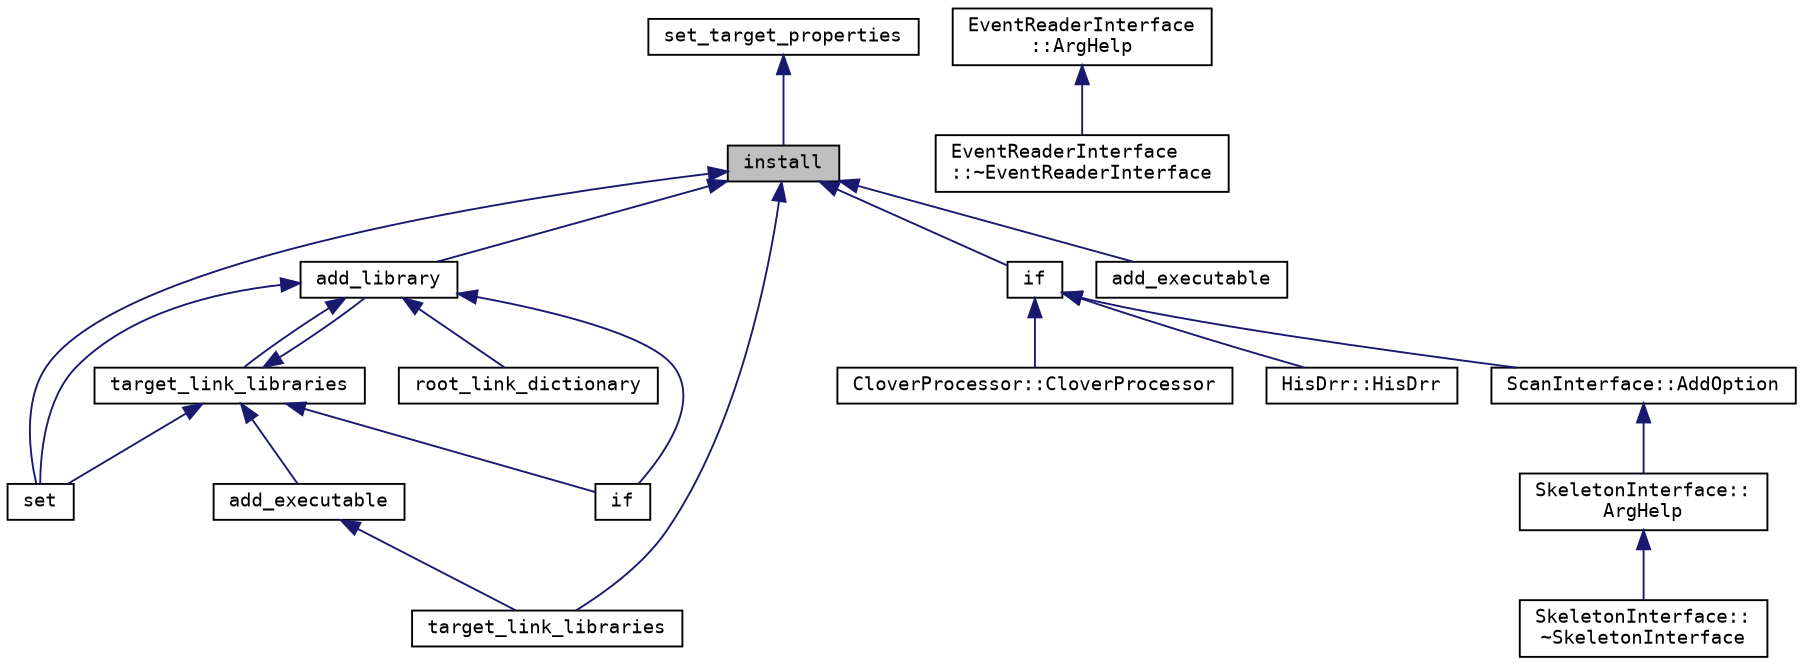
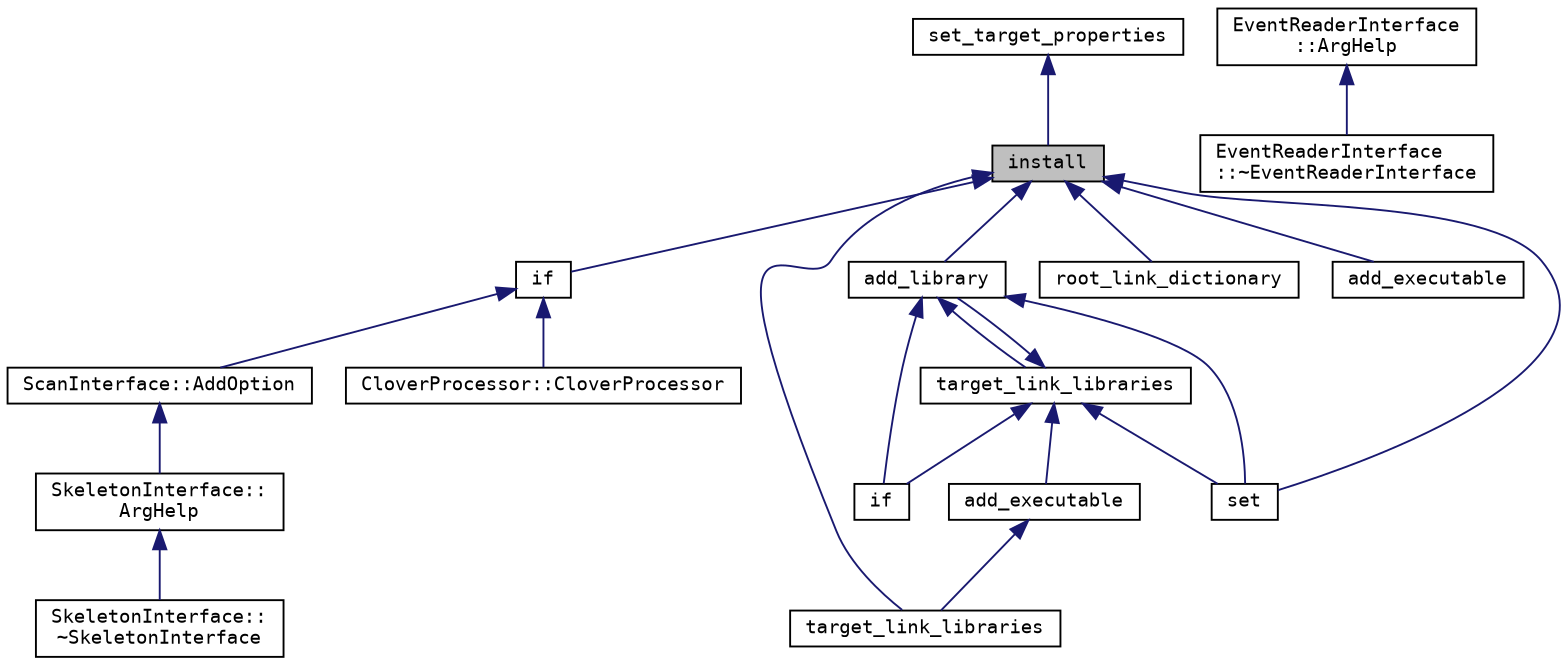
edge "root_link_dictionary" -> "add_library": now "root_link_dictionary" -> "install"
node "HisDrr::HisDrr": removed
